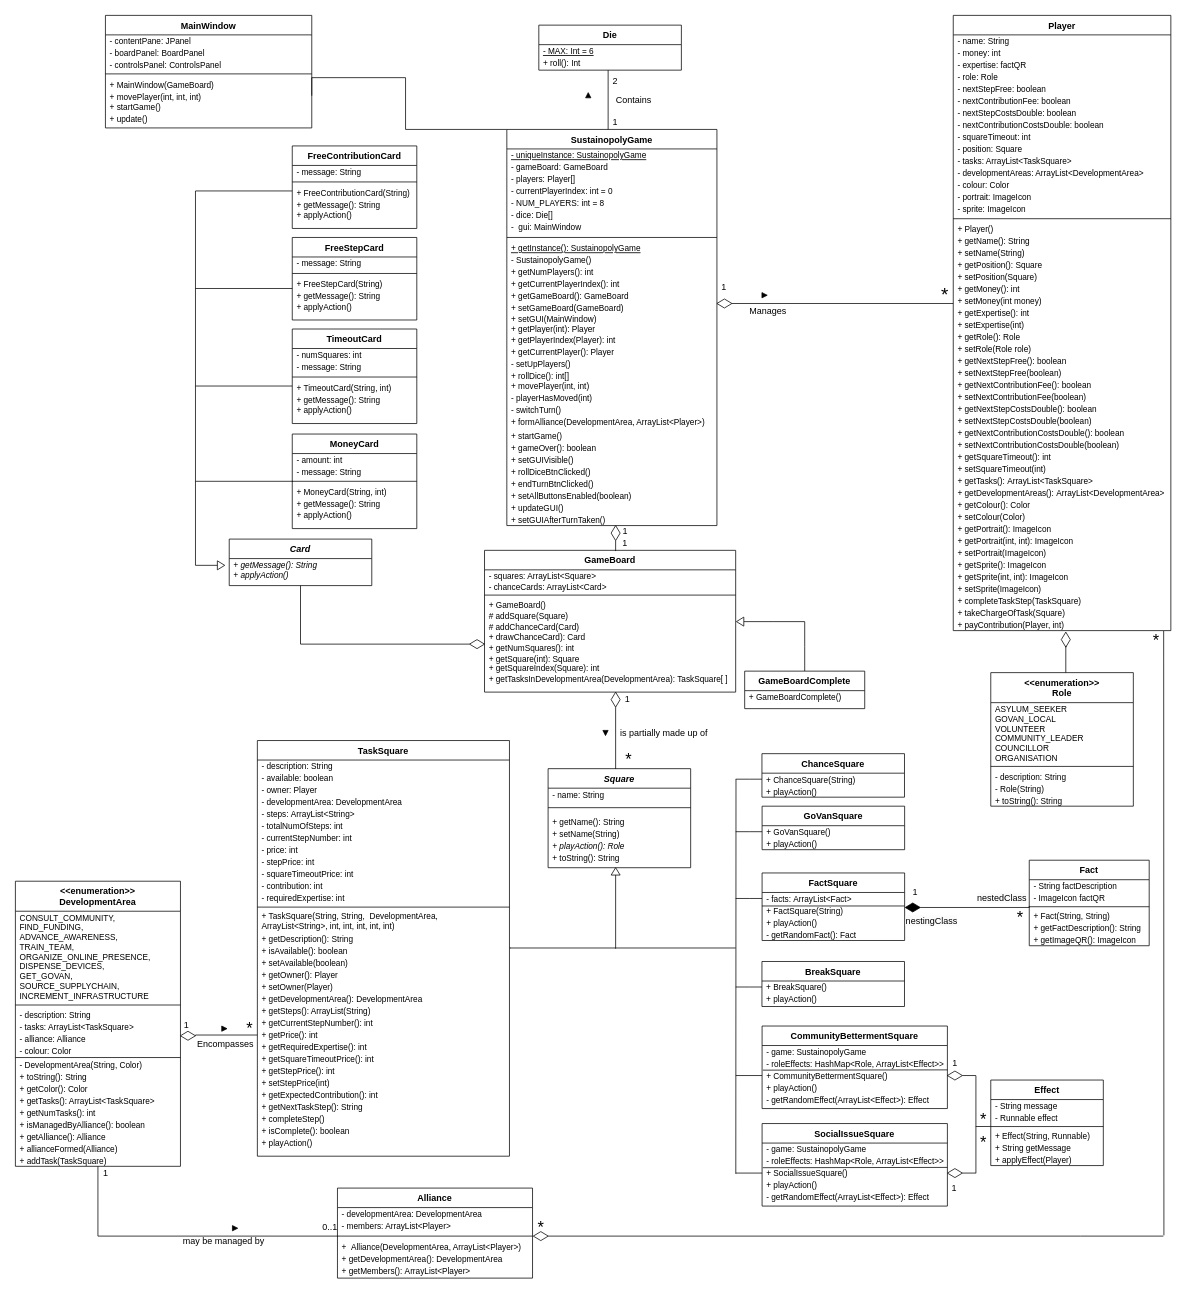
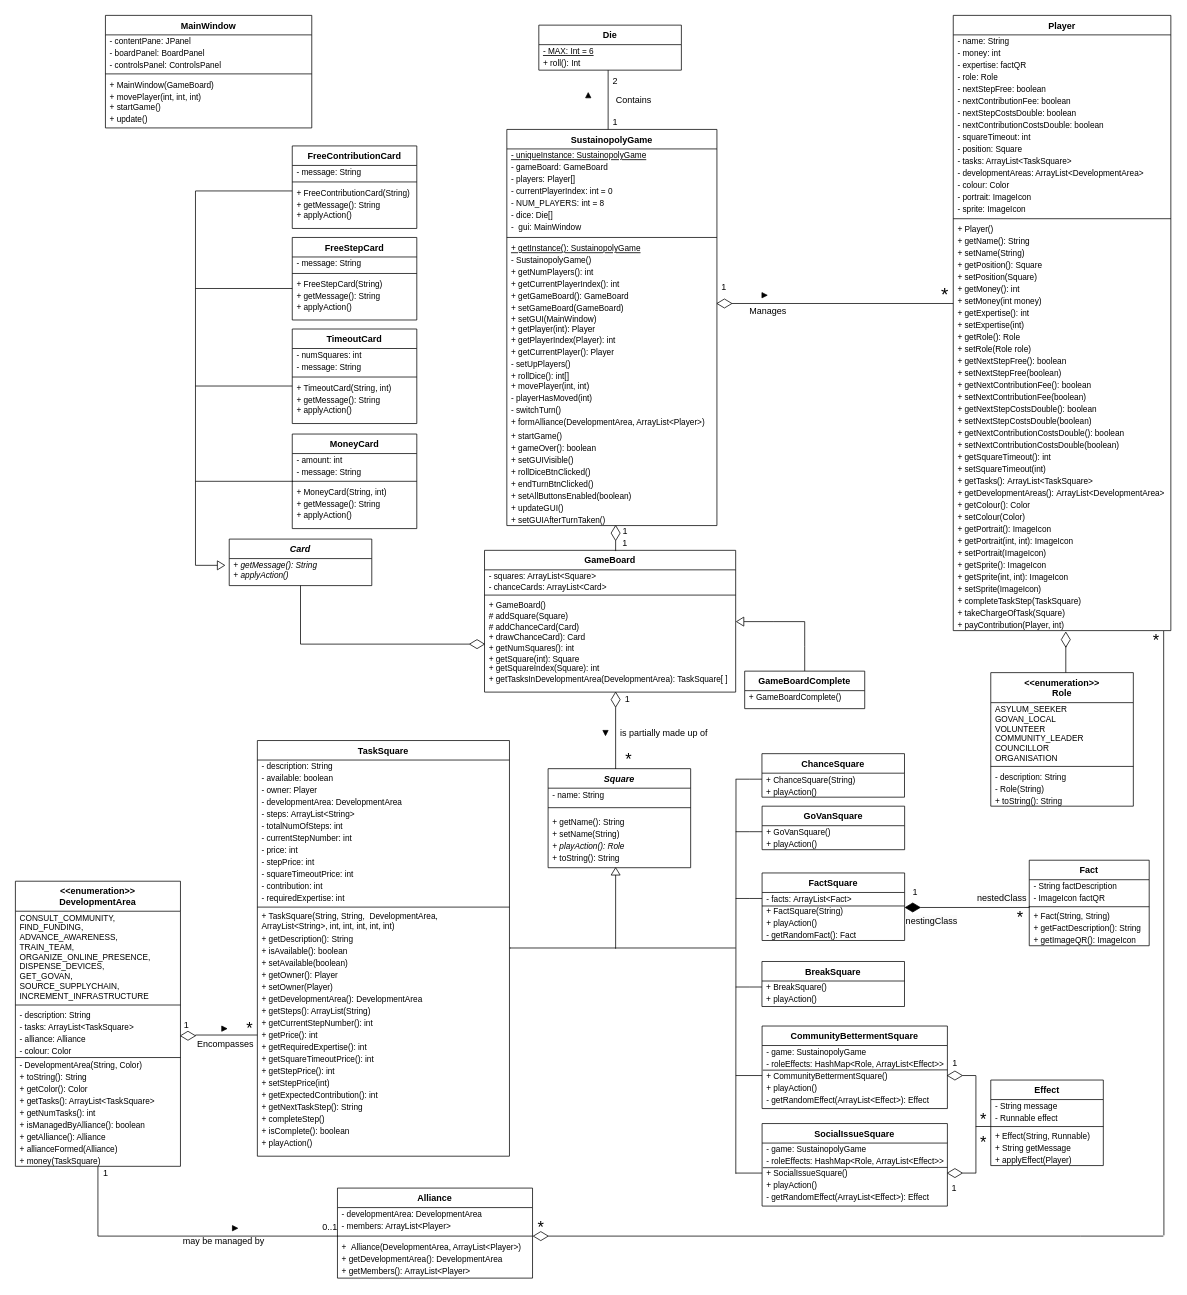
edge "+ movePlayer(int, int, int)" -- "SustainopolyGame": removed
node "+ addTask(TaskSquare)": label "+ addTask(TaskSquare)" -> "+ money(TaskSquare)"
